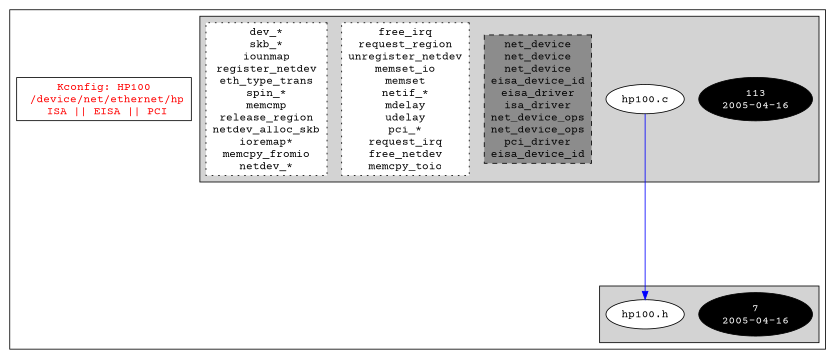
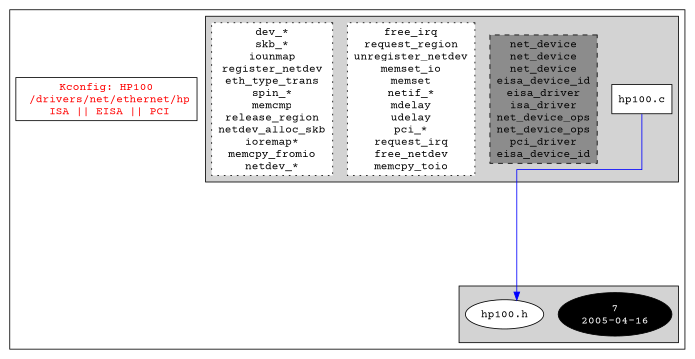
node "Kconfig: HP100 /device/net/ethernet/hp ISA || EISA || PCI": label "Kconfig: HP100 /device/net/ethernet/hp ISA || EISA || PCI" -> "Kconfig: HP100 /drivers/net/ethernet/hp ISA || EISA || PCI"
node "hp100.c": shape ellipse -> box
node "113 2005-04-16": removed
